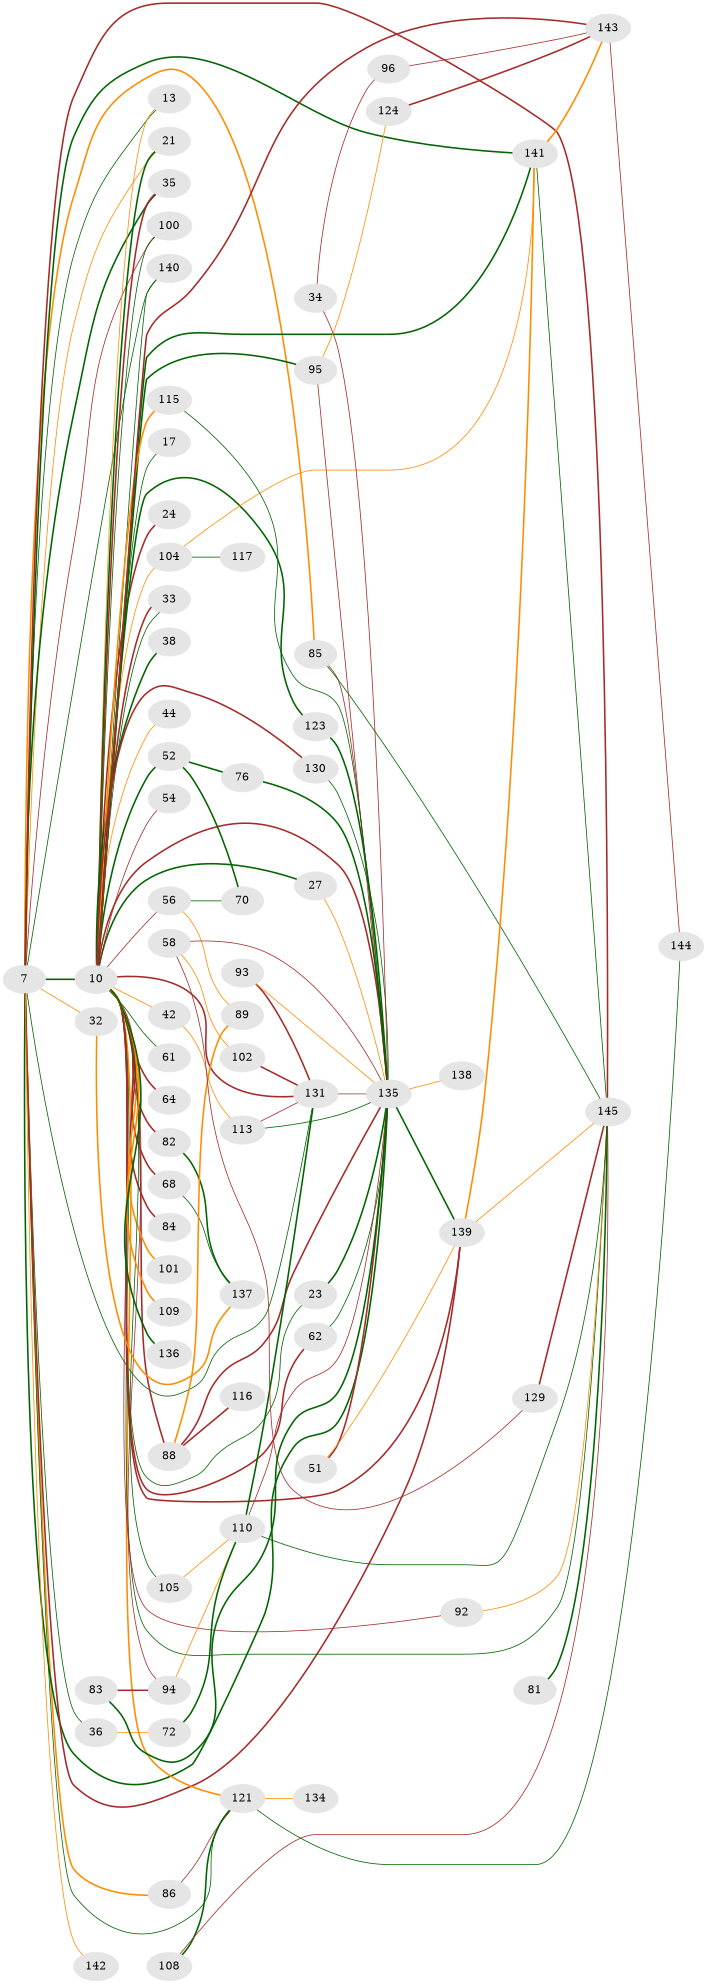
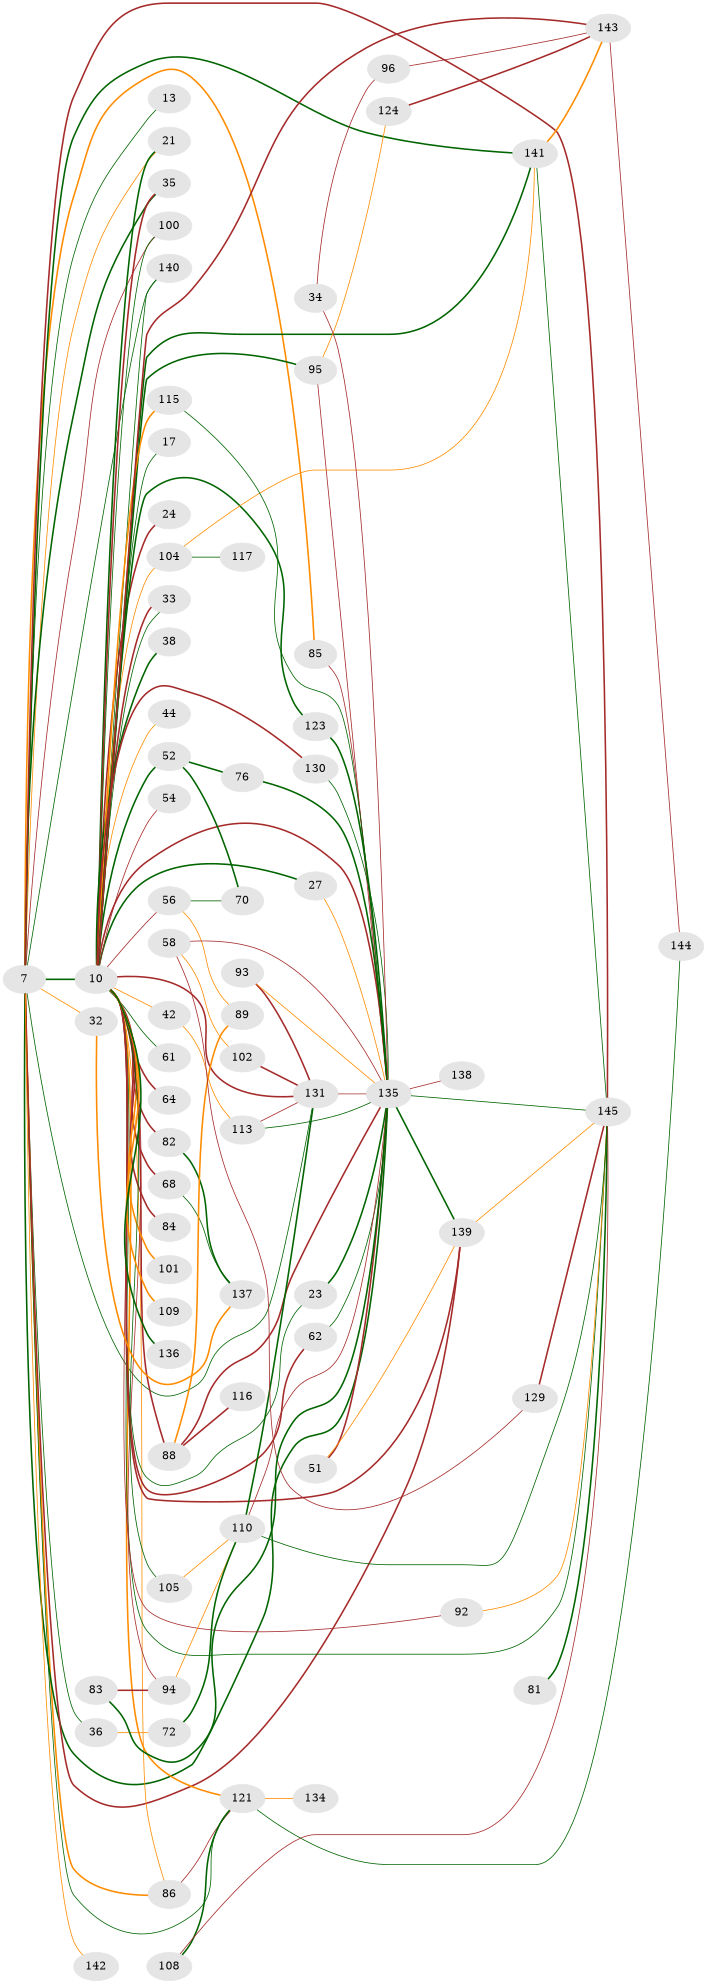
edge "13" -- "10": now "86" -- "10"
edge "141" -- "139": removed
edge "85" -- "145": now "135" -- "145"
edge "138" -- "135": color darkorange -> brown
